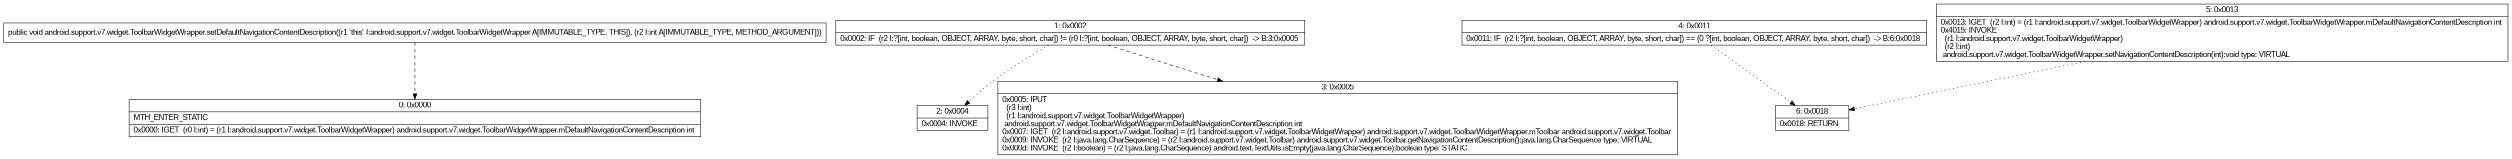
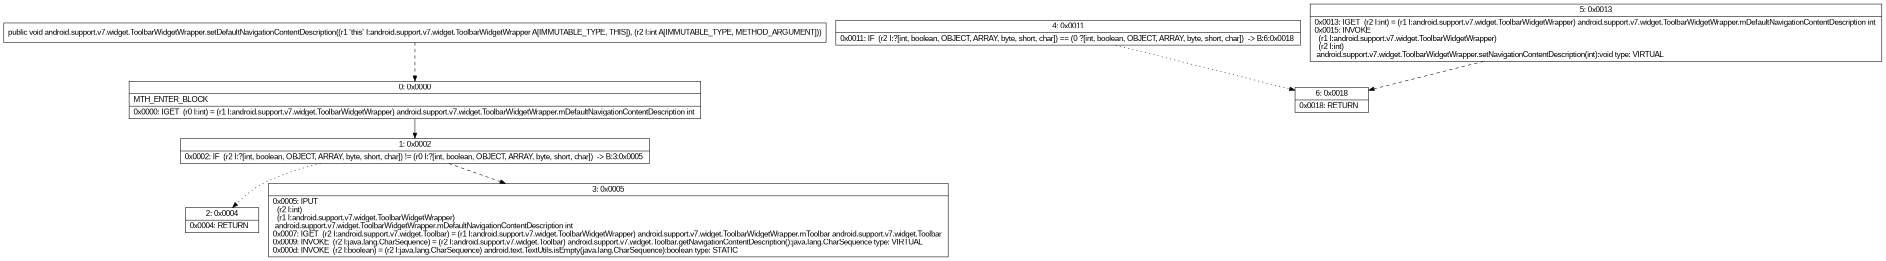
node "5: 0x0013": text "0x4015: INVOKE" -> "0x0015: INVOKE"
edge "5: 0x0013" -> "6: 0x0018": style dotted -> dashed
node "3: 0x0005": text "(r3 I:int)" -> "(r2 I:int)"
node "0: 0x0000": text "MTH_ENTER_STATIC" -> "MTH_ENTER_BLOCK"
node "2: 0x0004": text "0x0004: INVOKE" -> "0x0004: RETURN"
edge "0: 0x0000" -> "1: 0x0002": added
